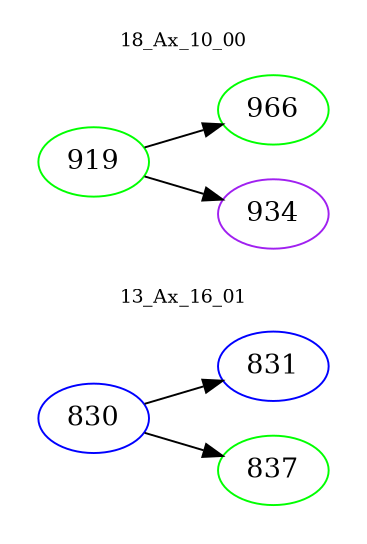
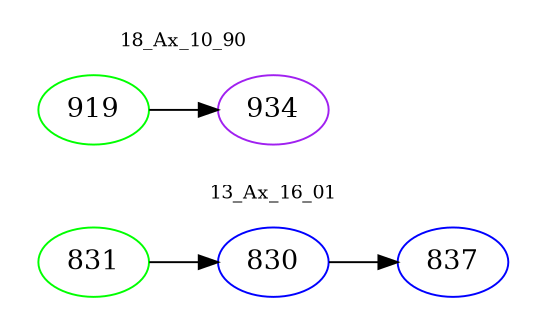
cluster "18_Ax_10_00": label "18_Ax_10_00" -> "18_Ax_10_90"
node "966": removed
node "831": color blue -> green
edge "830" -> "831": reversed
node "837": color green -> blue
